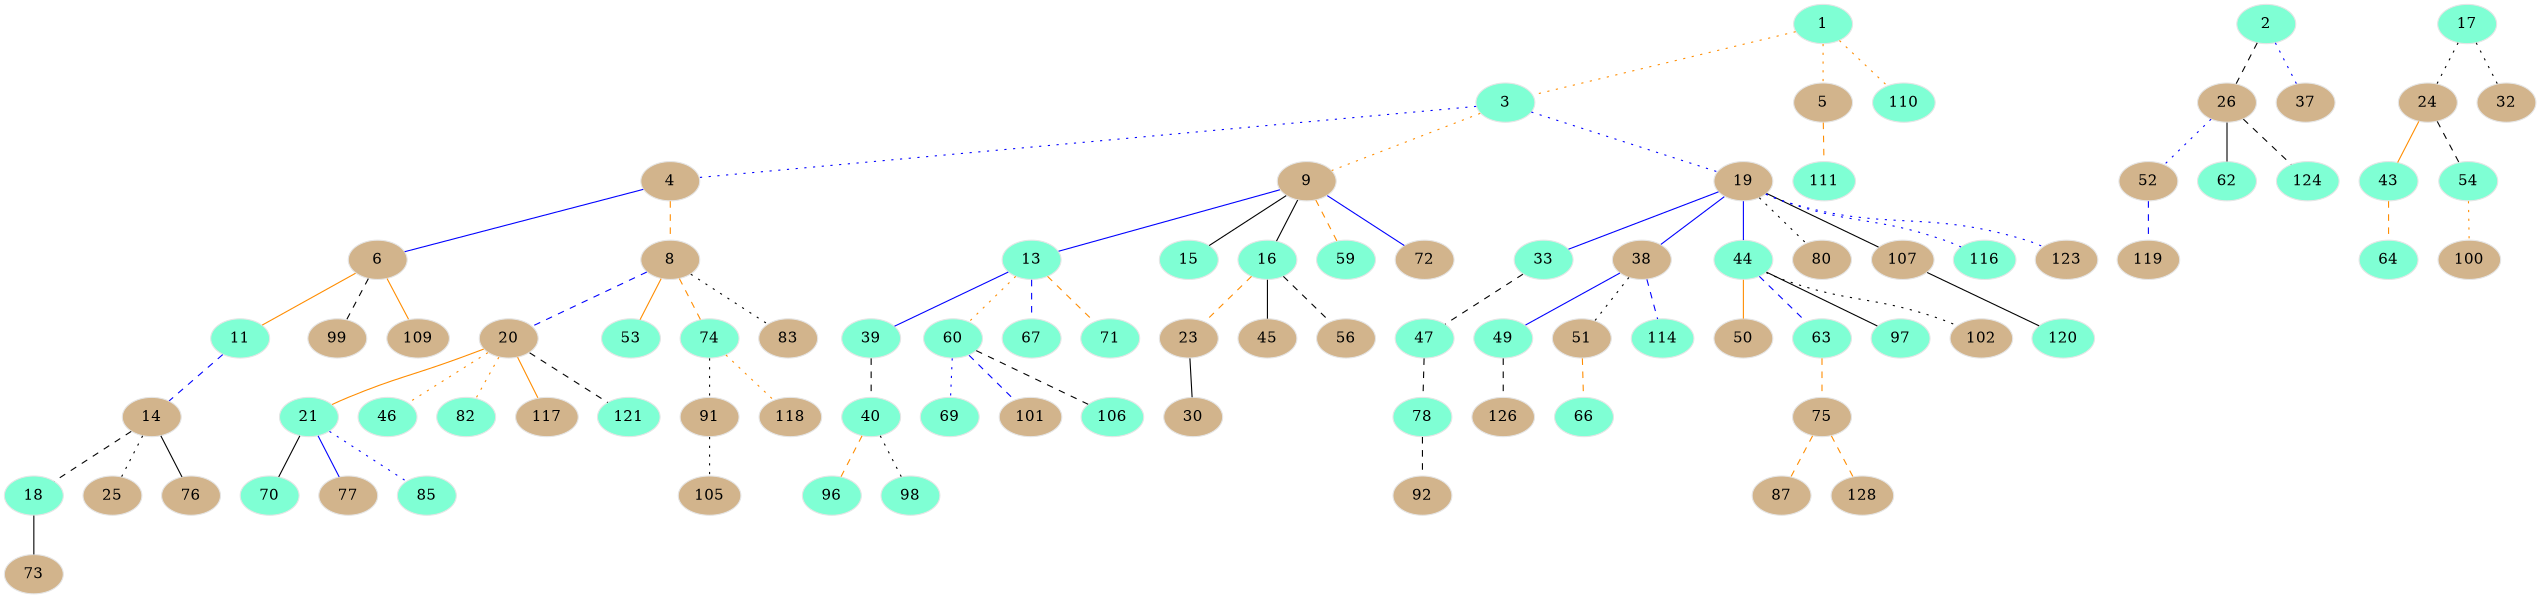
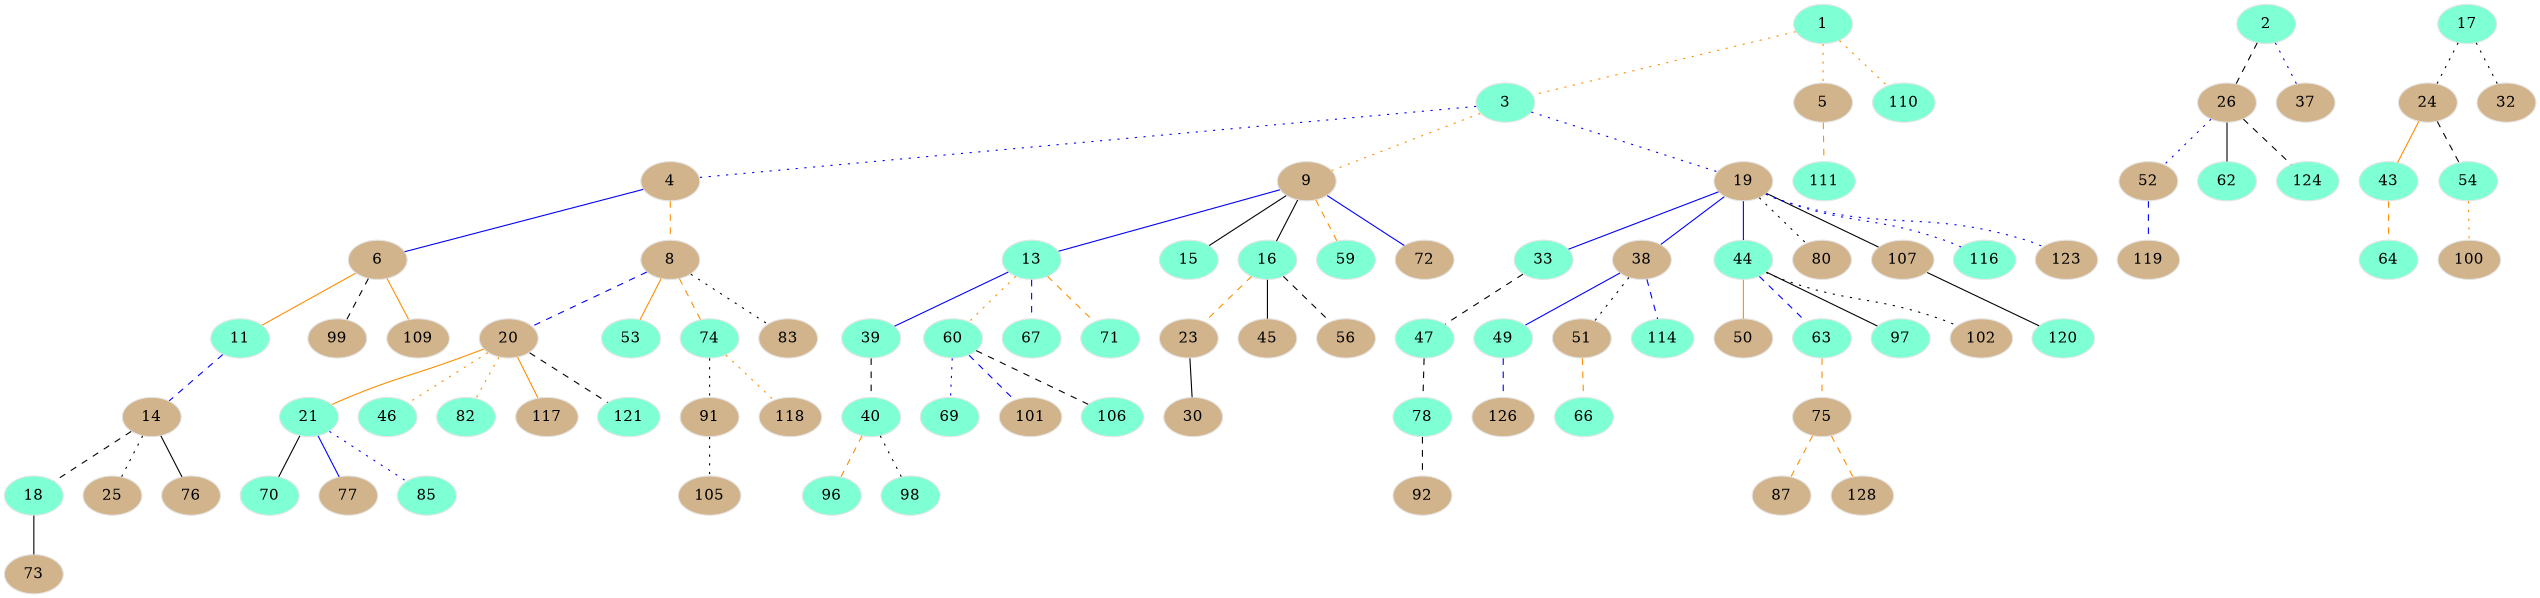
edge "49" -- "126": color black -> blue
